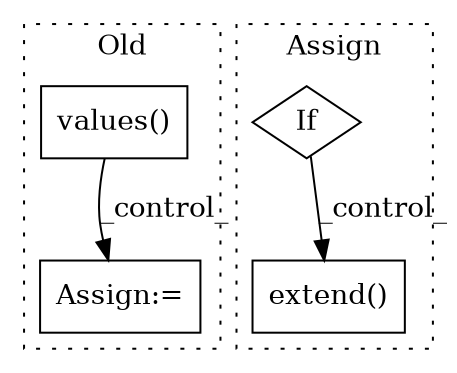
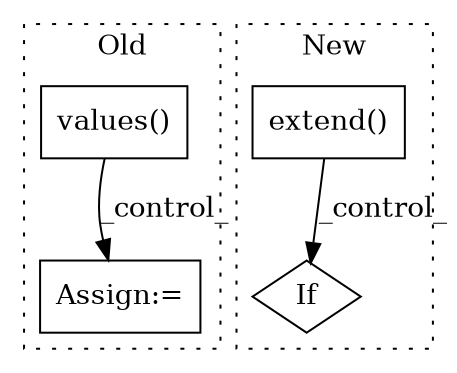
cluster "Assign": label "Assign" -> "New"
edge "If" -> "extend()": reversed
